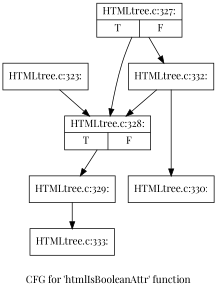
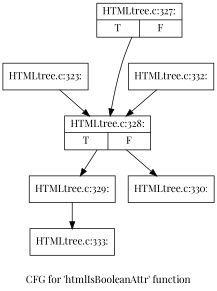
edge "HTMLtree.c:327:" -> "HTMLtree.c:332:": removed
edge "HTMLtree.c:332:" -> "HTMLtree.c:330:": now "HTMLtree.c:328:" -> "HTMLtree.c:330:"
